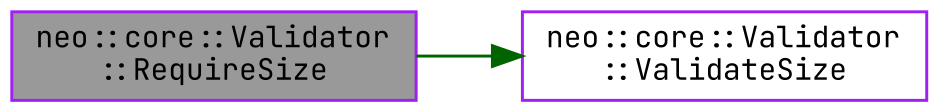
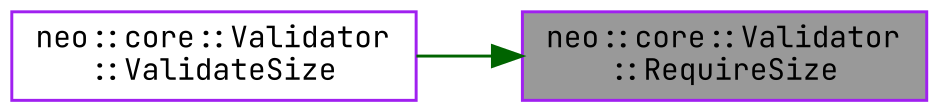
edge "neo::core::Validator ::RequireSize" -> "neo::core::Validator ::ValidateSize": reversed
